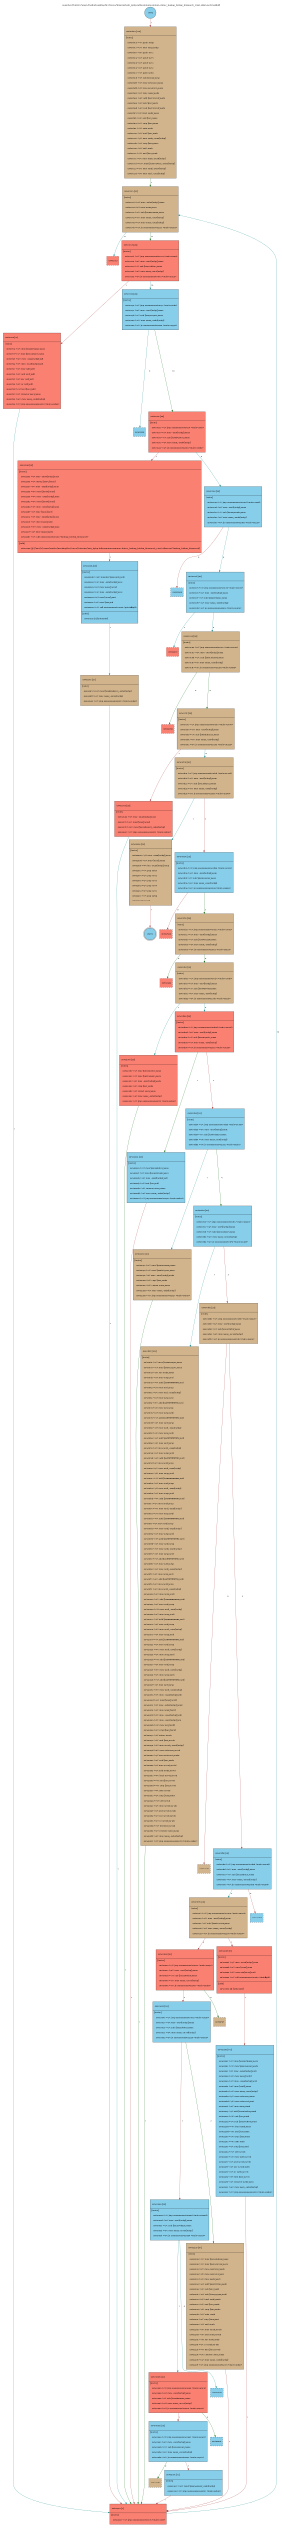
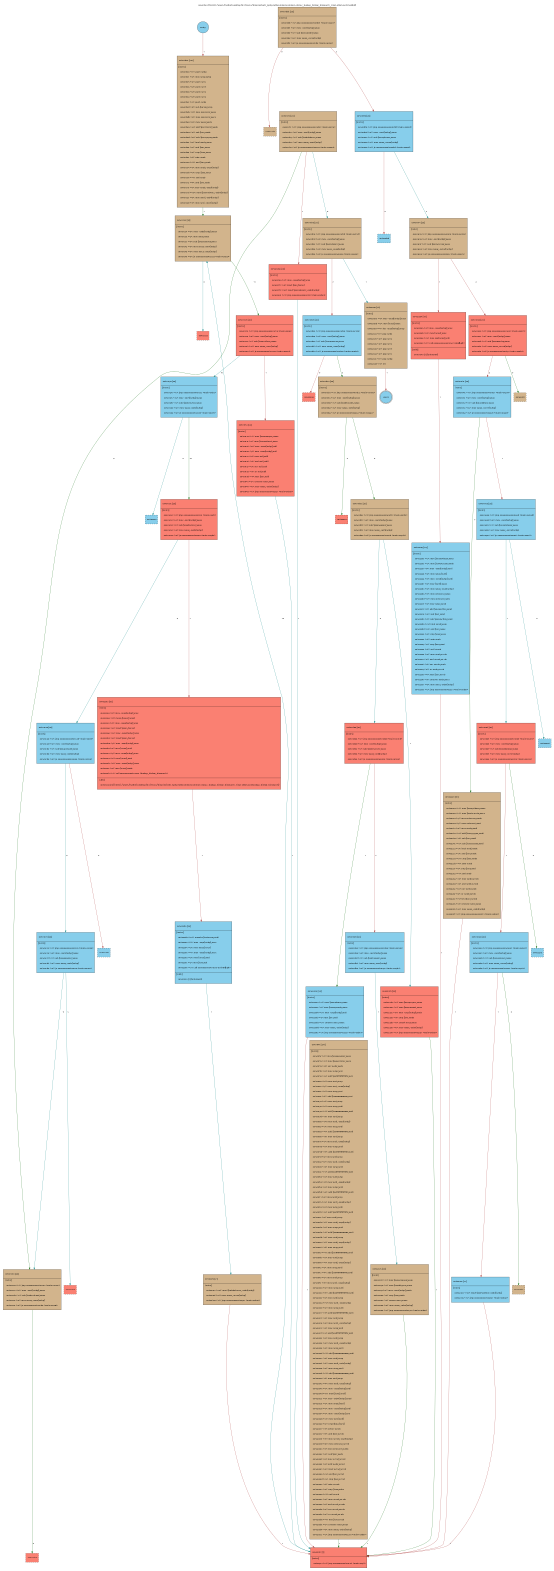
edge "0x401ce0 [28]" -> "0x401cfc [28]": reversed
node "0x401dc0 [28]": removed
